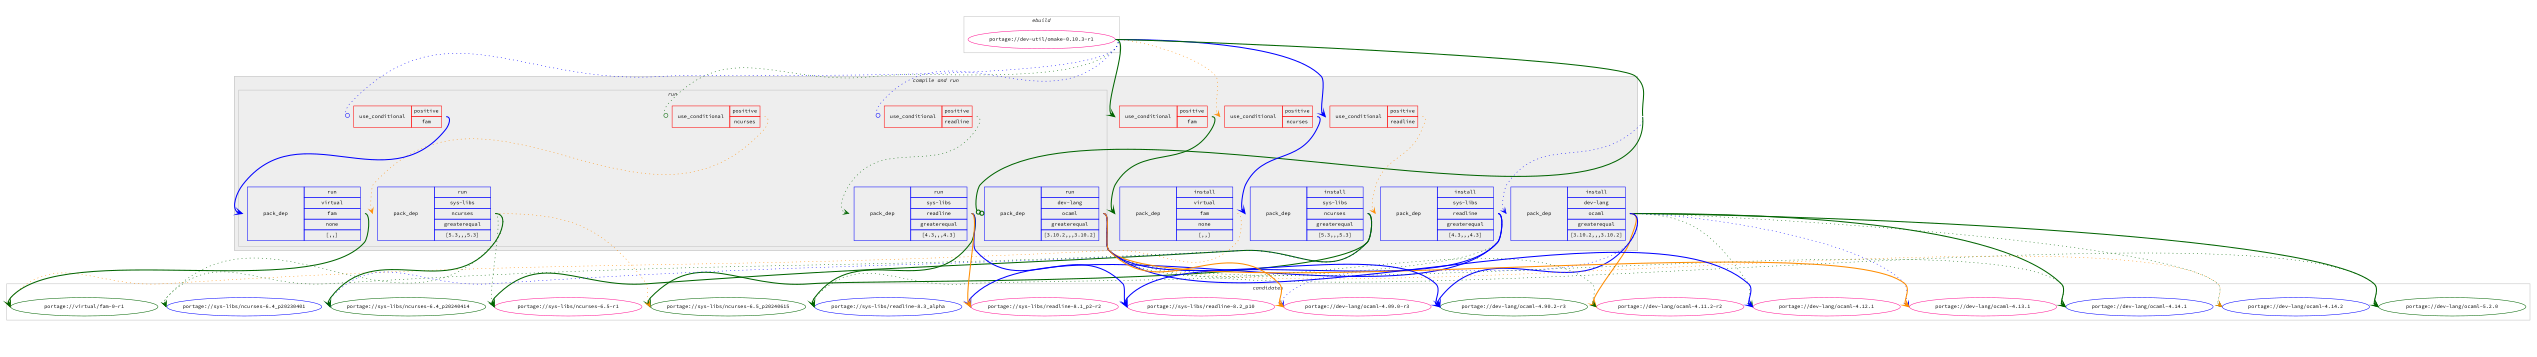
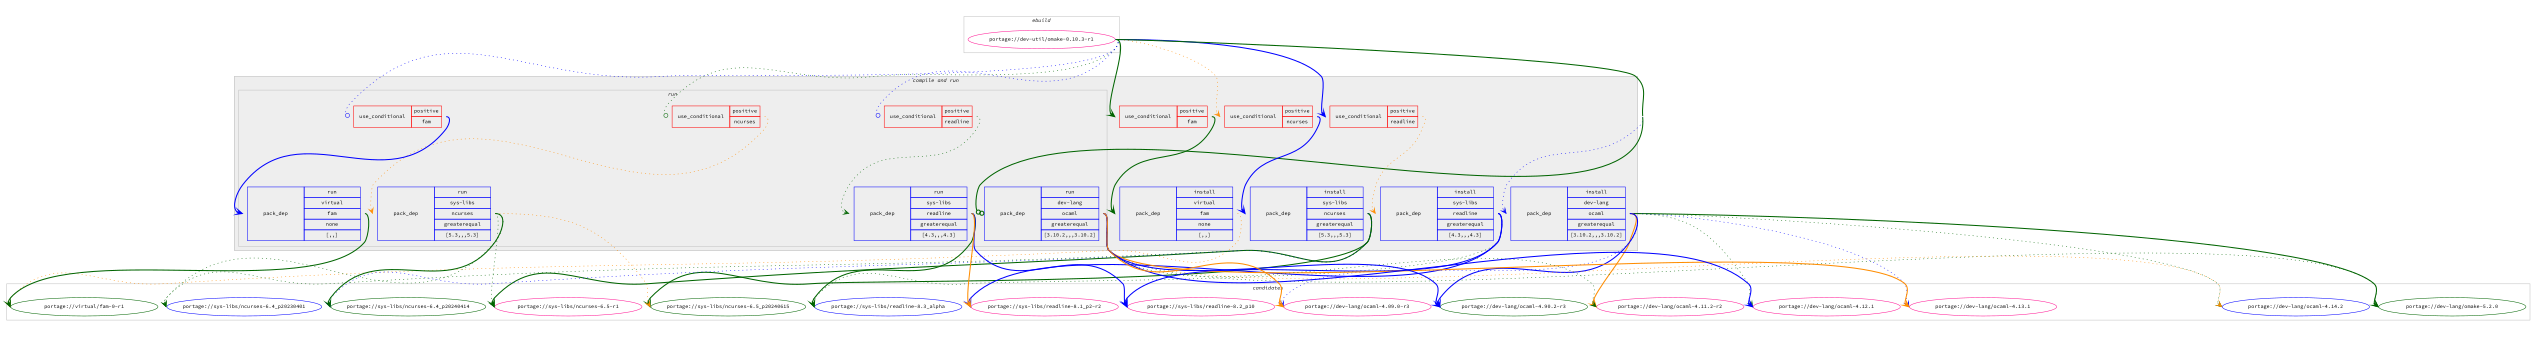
node "portage://dev-lang/ocaml-4.14.1": removed
node "portage://dev-lang/ocaml-5.2.0": label "portage://dev-lang/ocaml-5.2.0" -> "portage://dev-lang/omake-5.2.0"
